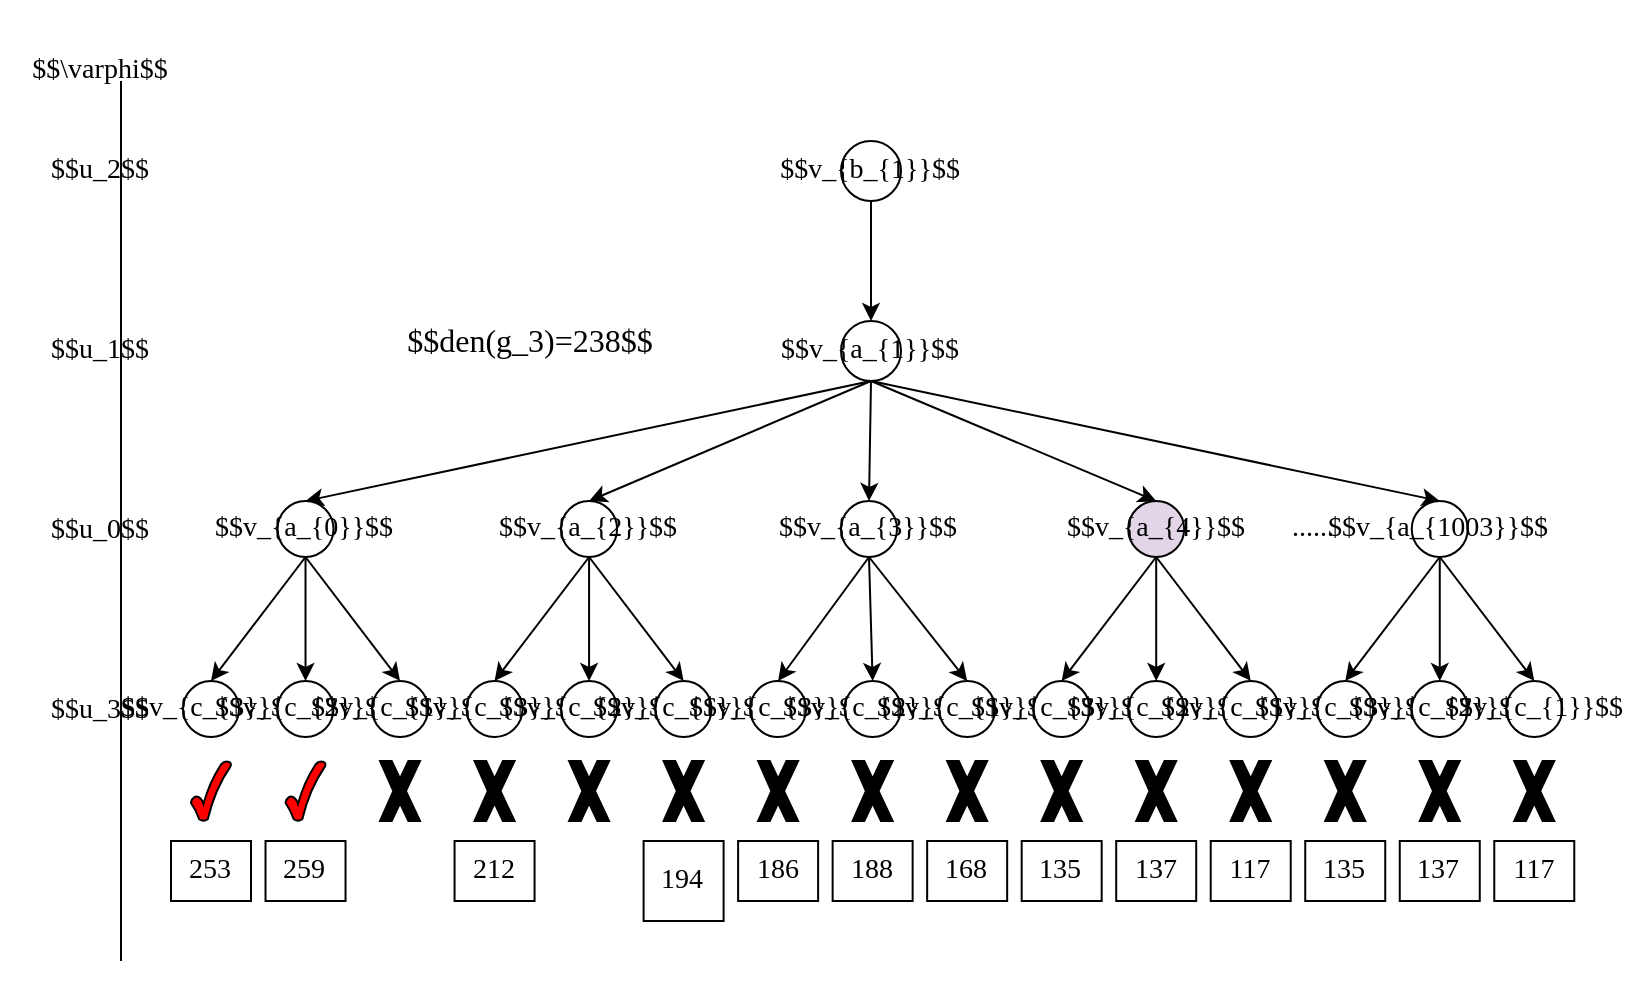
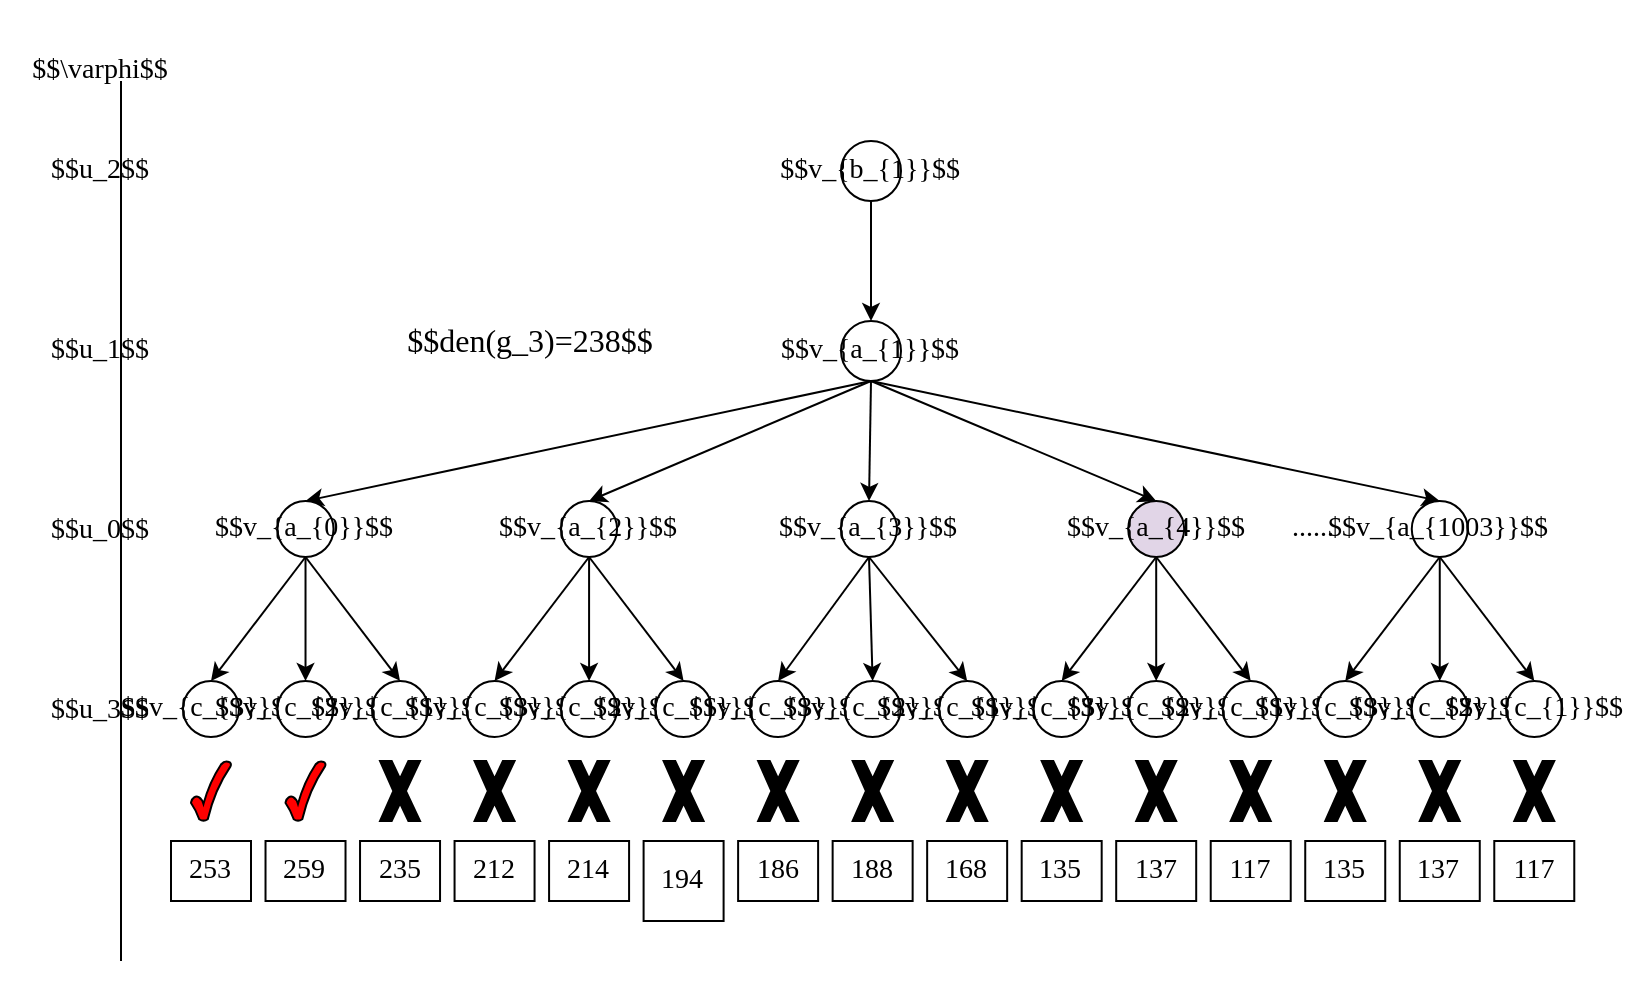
node "235": added
node "214": added
